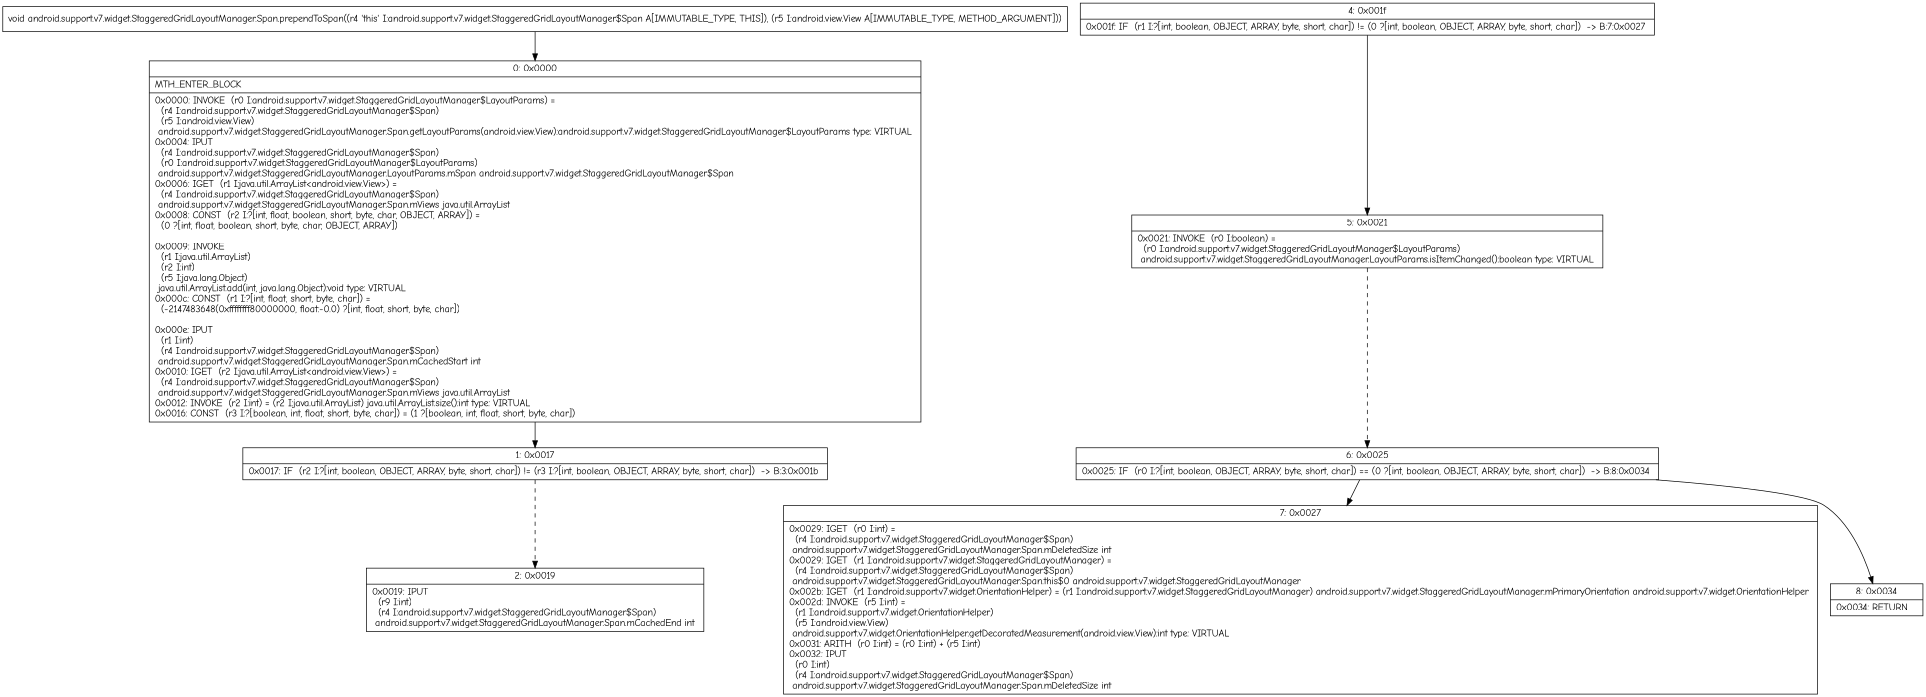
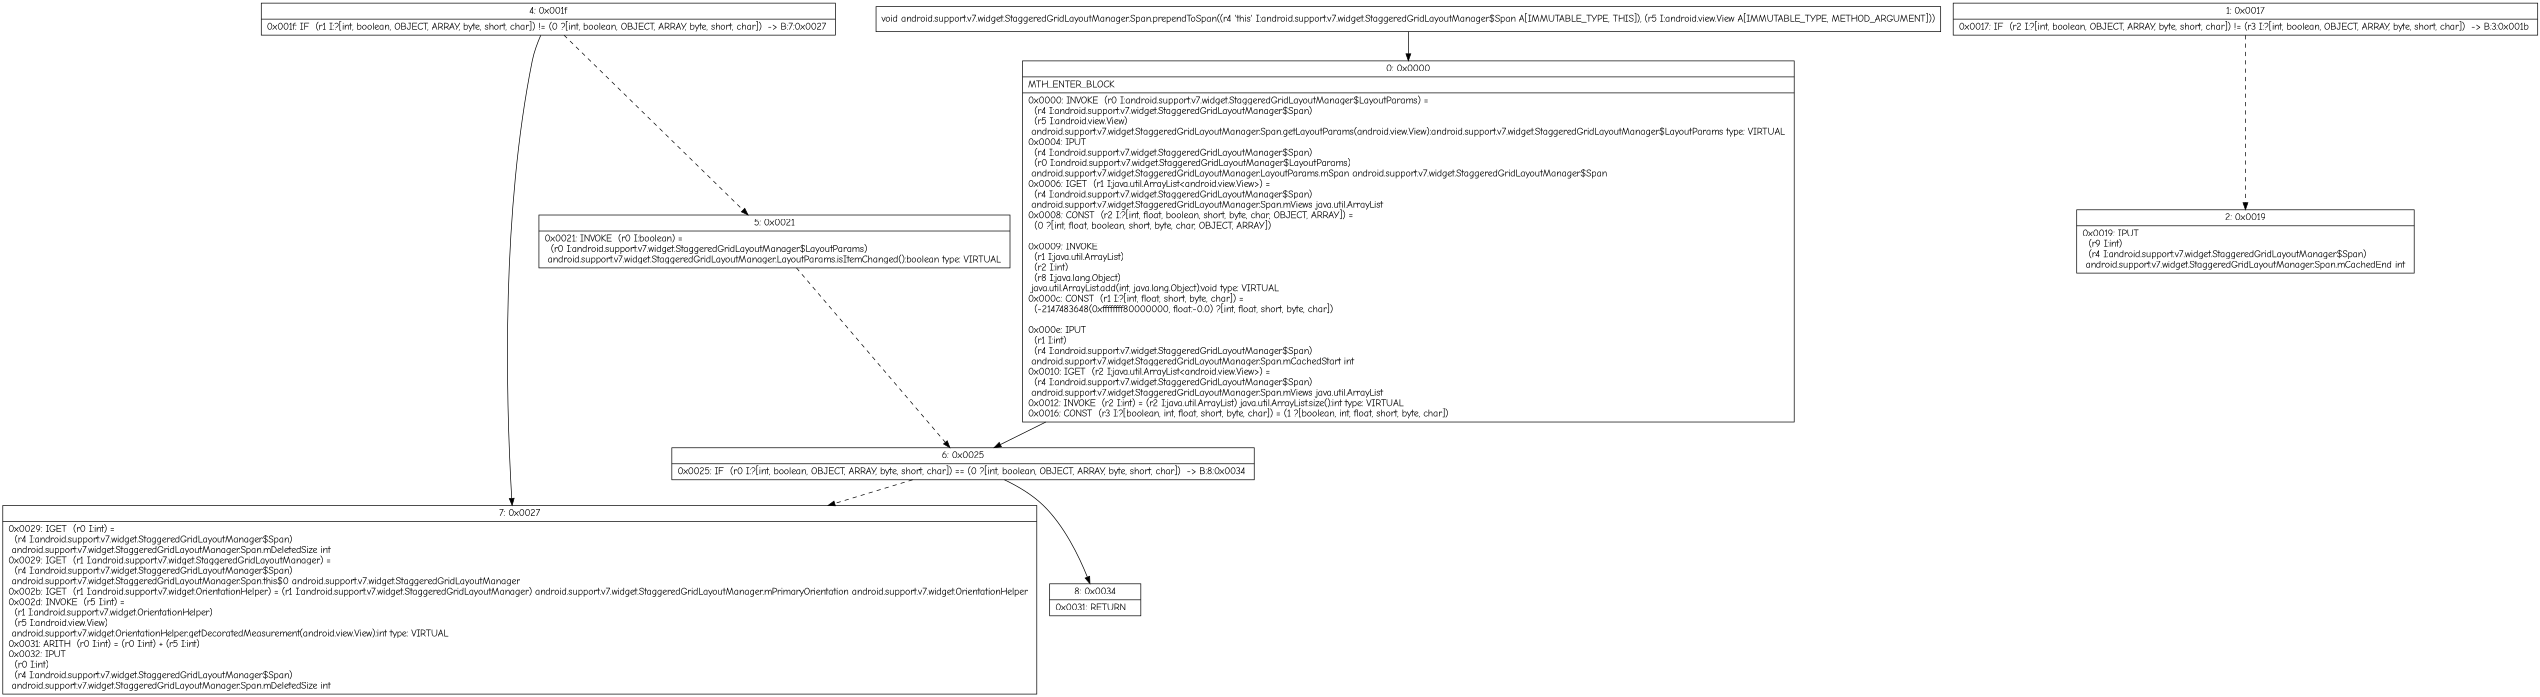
edge "4: 0x001f" -> "5: 0x0021": style solid -> dashed
edge "4: 0x001f" -> "7: 0x0027": added
node "0: 0x0000": text "(r5 I:java.lang.Object)" -> "(r8 I:java.lang.Object)"
edge "0: 0x0000" -> "1: 0x0017": now "0: 0x0000" -> "6: 0x0025"
edge "6: 0x0025" -> "7: 0x0027": style solid -> dashed
node "8: 0x0034": text "0x0034: RETURN" -> "0x0031: RETURN"
